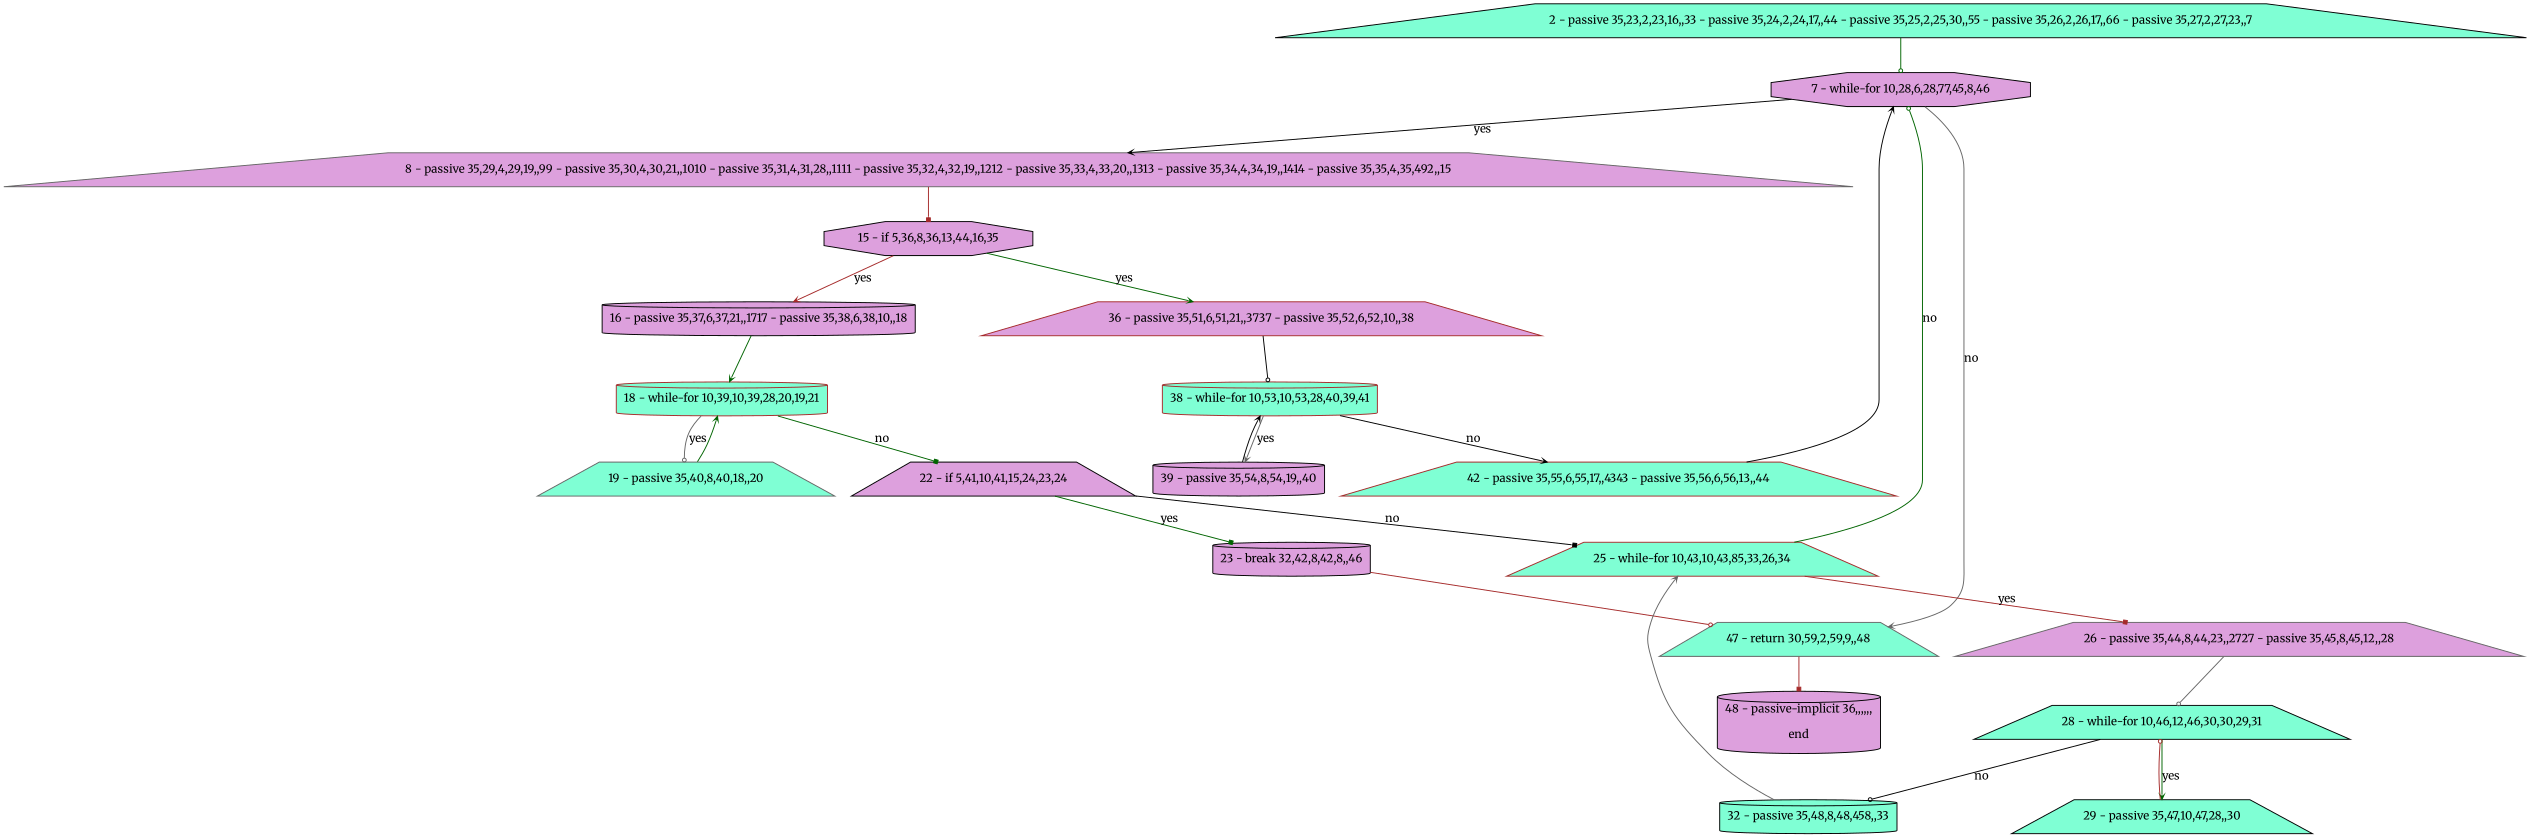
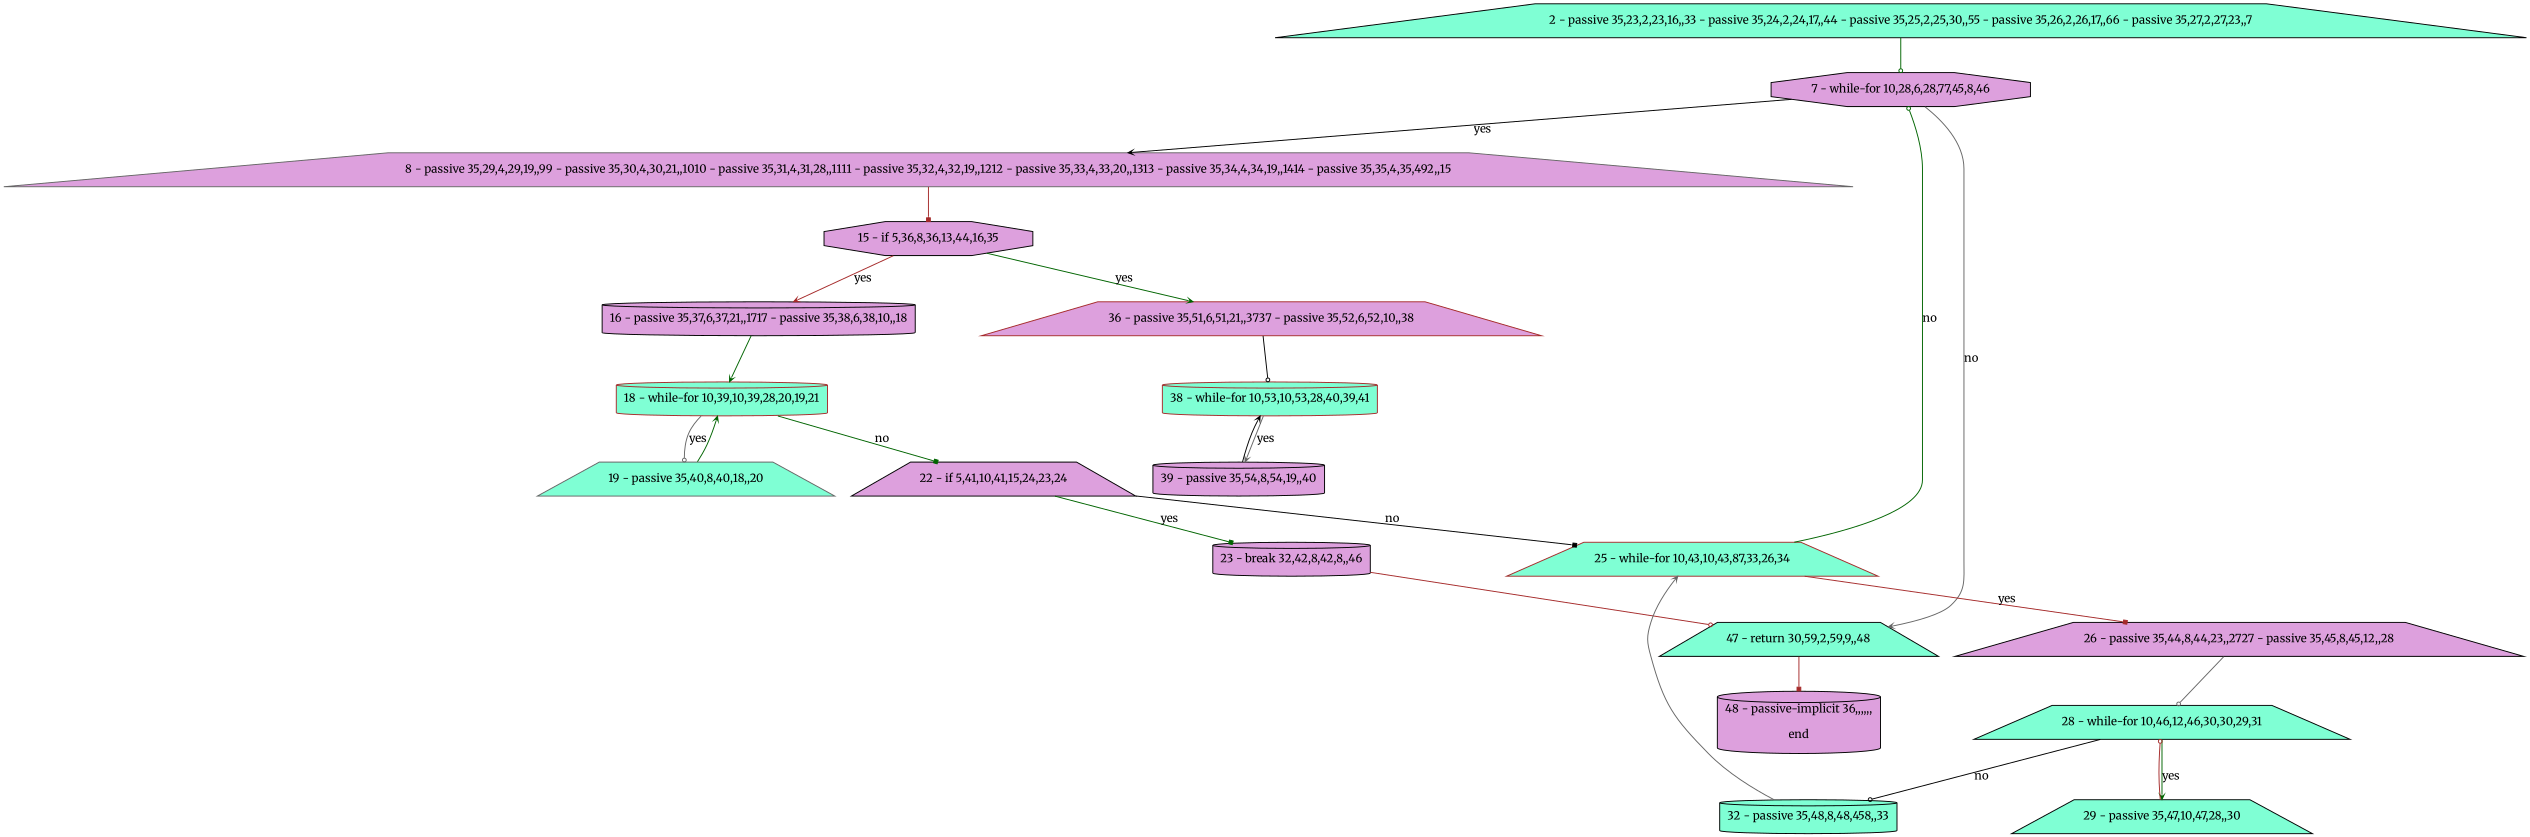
node "42 - passive 35,55,6,55,17,,4343 - passive 35,56,6,56,13,,44": removed
node "25 - while-for 10,43,10,43,85,33,26,34": label "25 - while-for 10,43,10,43,85,33,26,34" -> "25 - while-for 10,43,10,43,87,33,26,34"
node "47 - return 30,59,2,59,9,,48": color gray40 -> black
node "26 - passive 35,44,8,44,23,,2727 - passive 35,45,8,45,12,,28": color gray40 -> black
